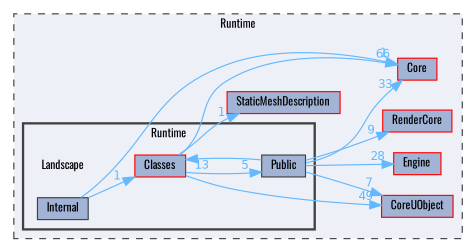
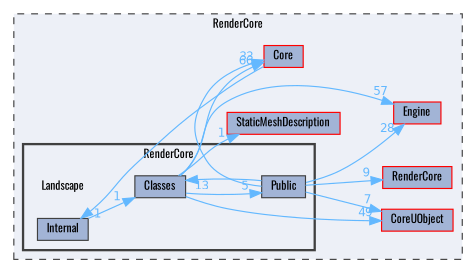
cluster "Runtime": label "Runtime" -> "RenderCore"
edge "Internal" -> "Core": reversed
edge "Classes" -> "Engine": added
node "Classes": color red -> grey25
